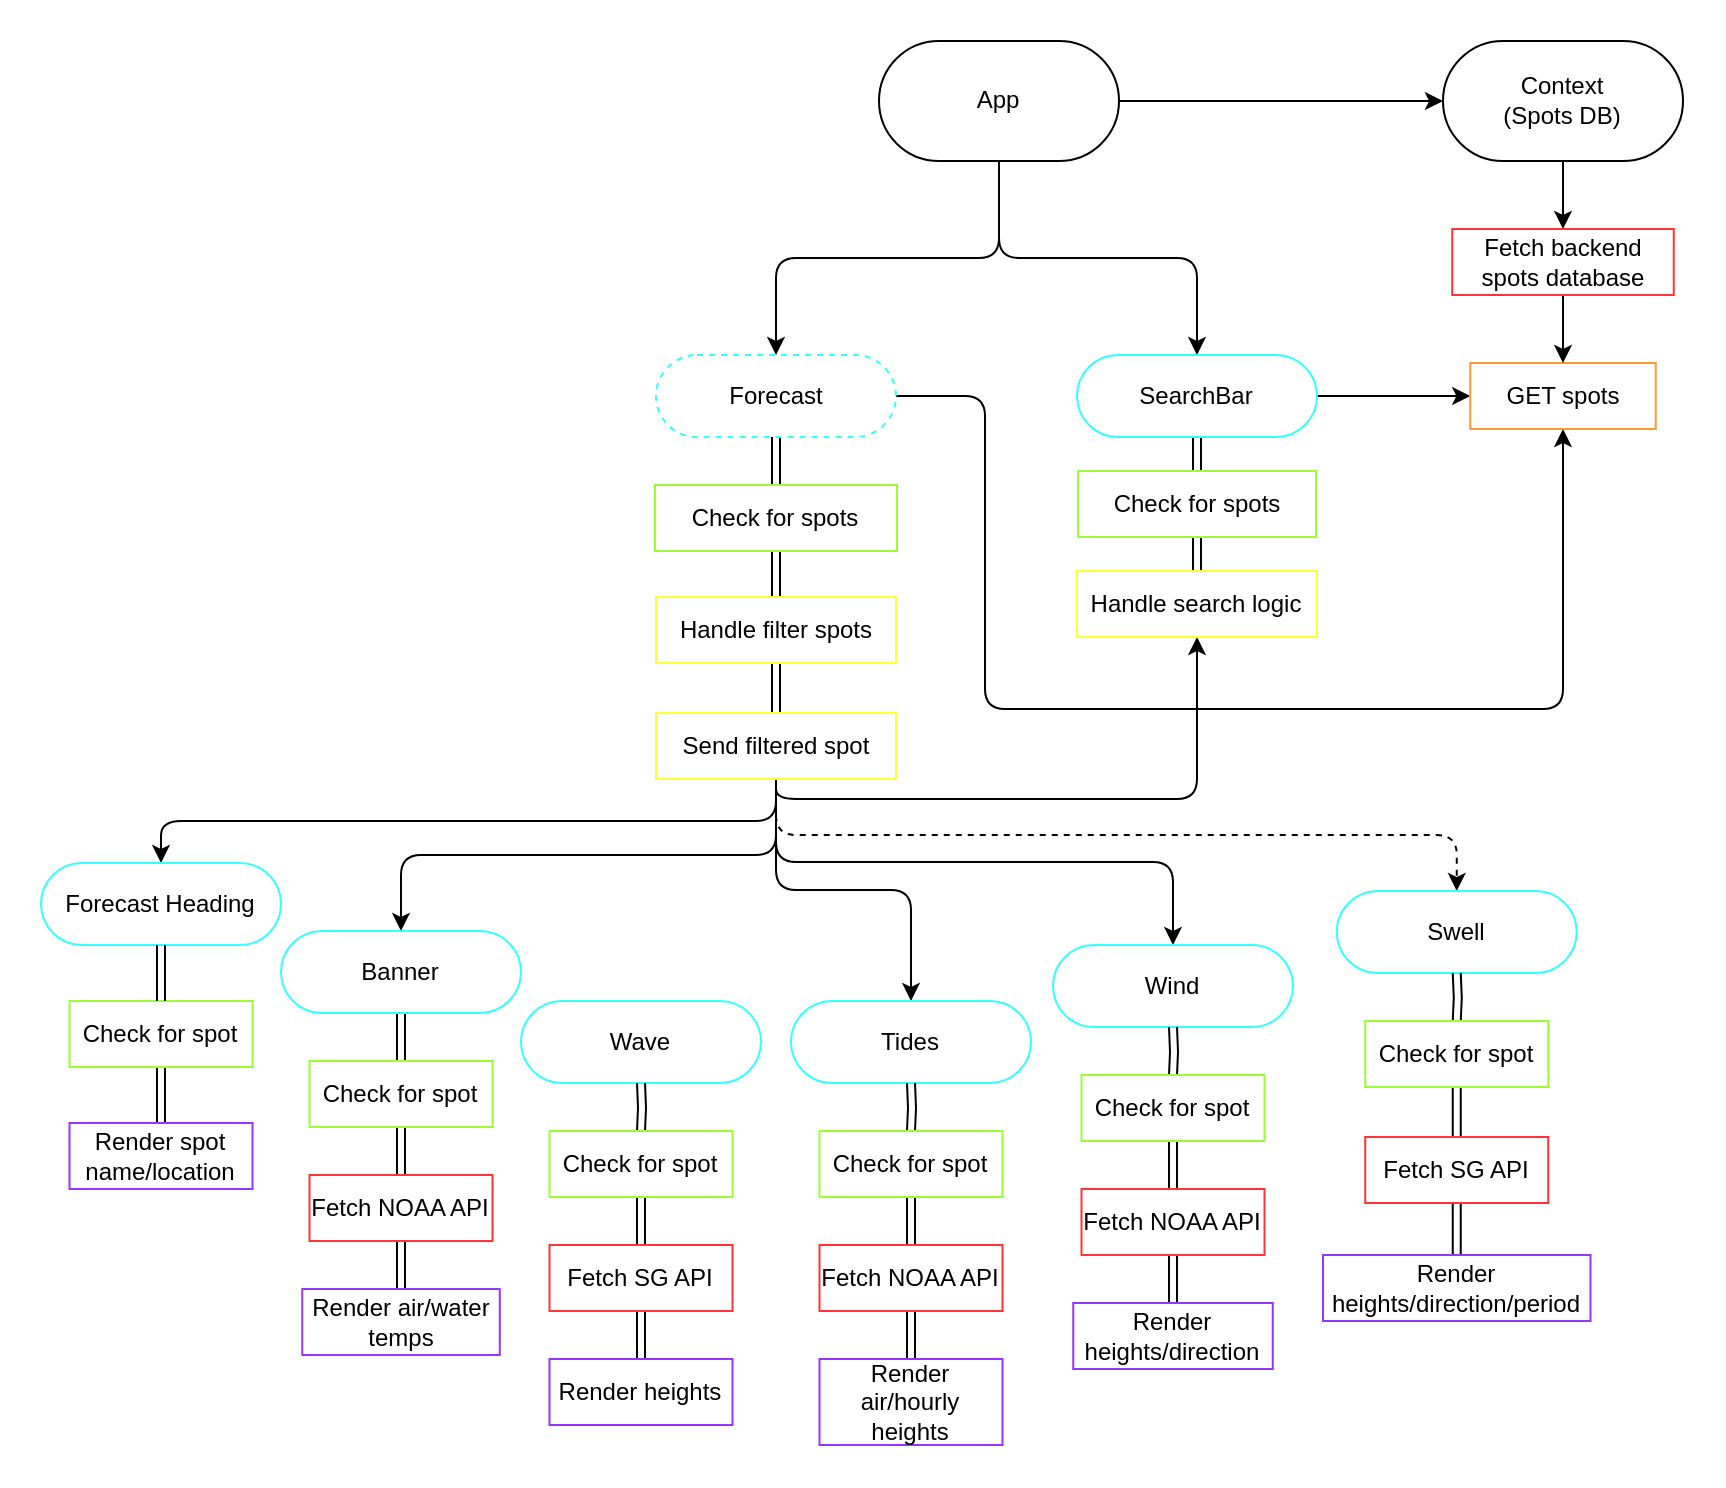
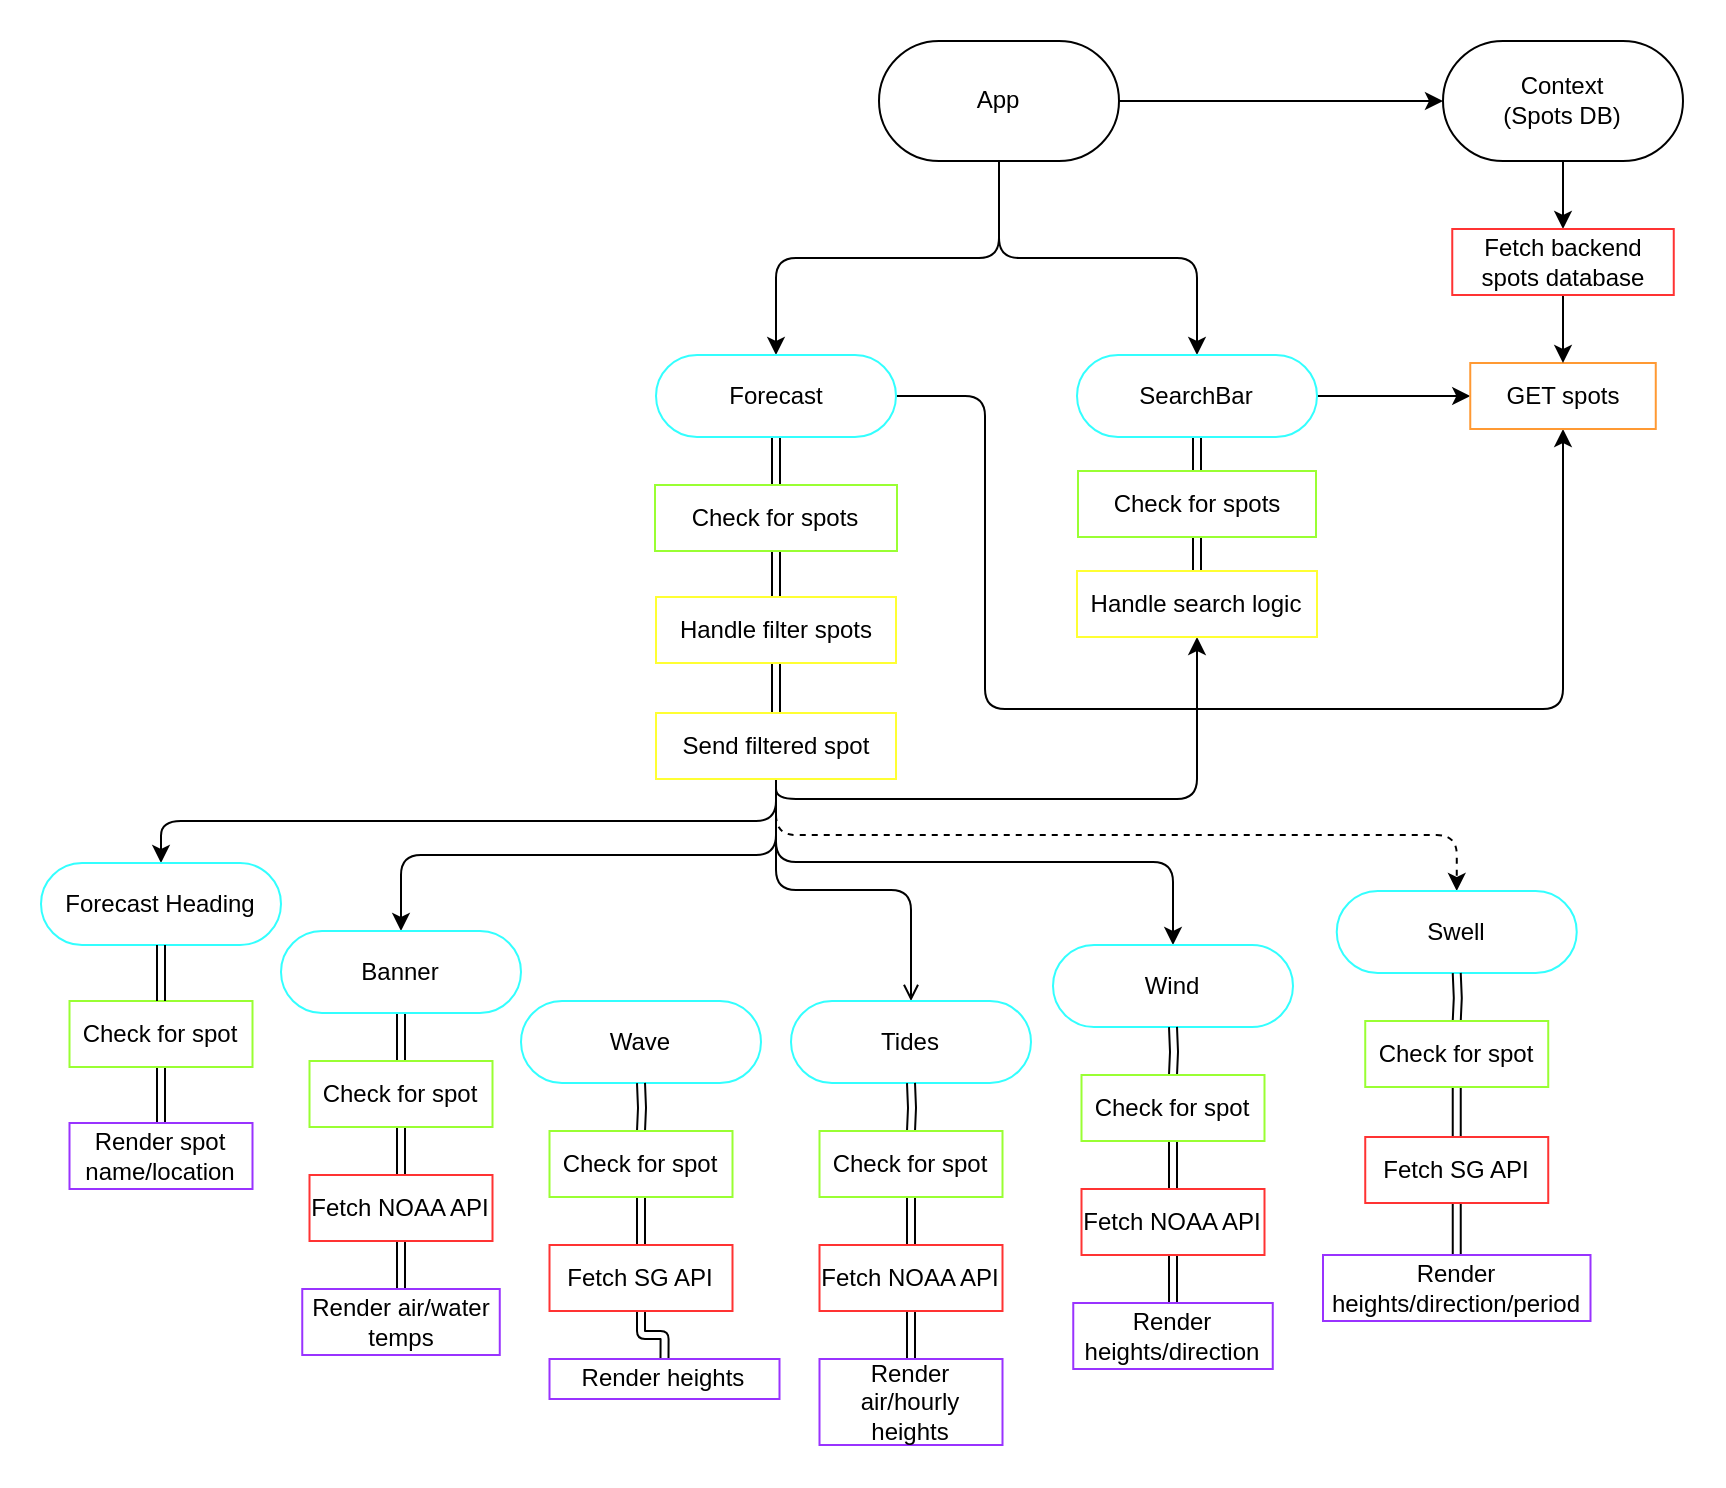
node "Forecast": style dashed -> solid
edge "Send filtered spot" -> "Tides": arrowhead classic -> open
node "Render heights": size 183x66 -> 230x40
